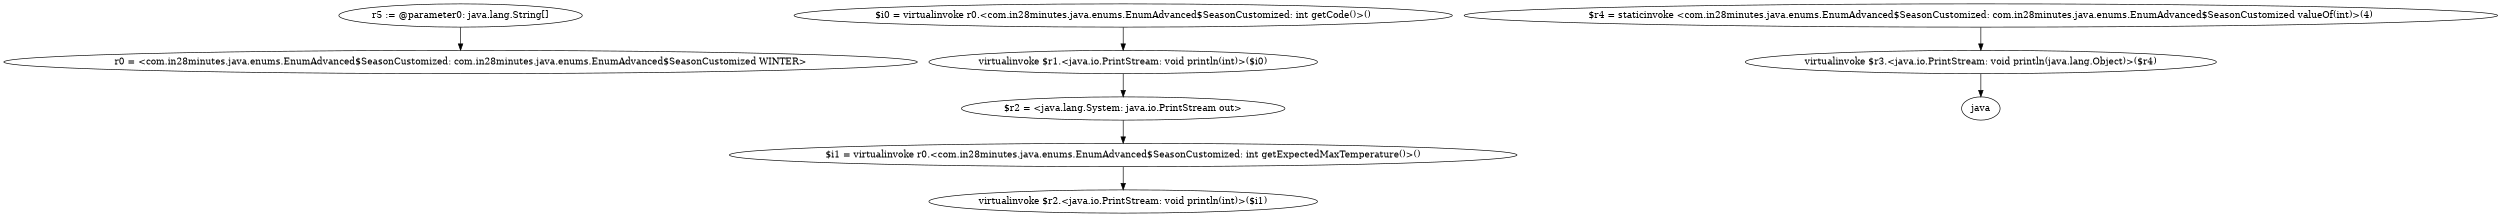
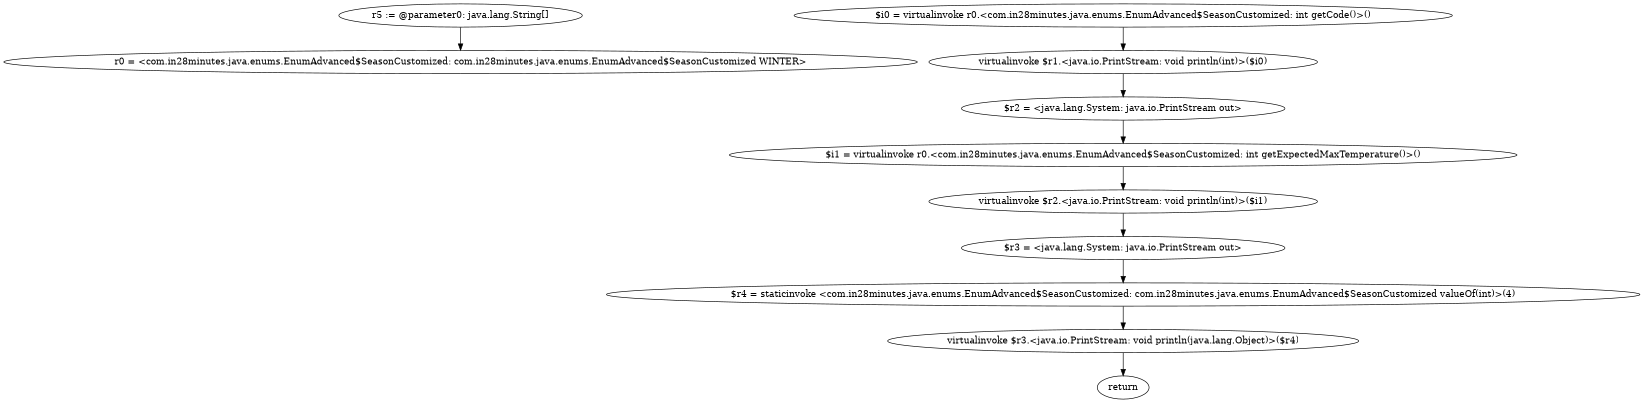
node "java": label "java" -> "return"
node "$r3 = <java.lang.System: java.io.PrintStream out>": added
